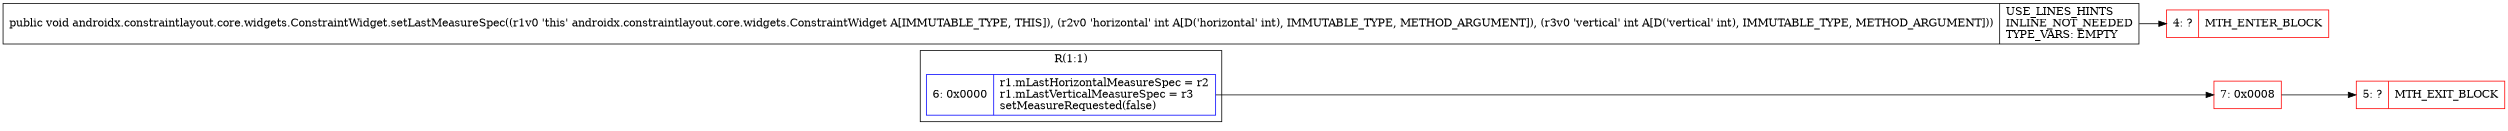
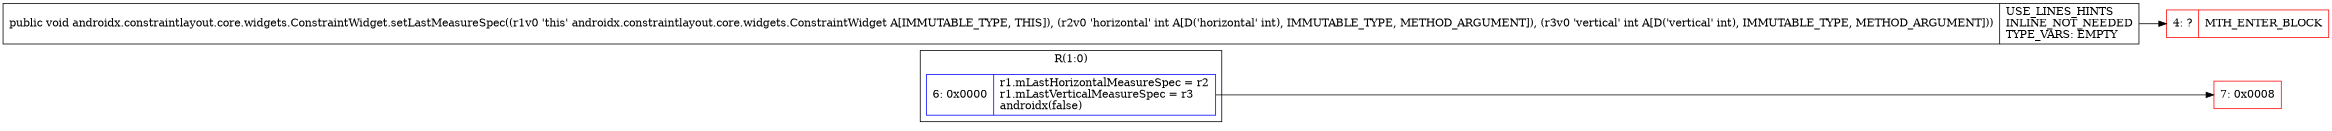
cluster "R(1:1)": label "R(1:1)" -> "R(1:0)"
node "5: ?": removed
node "6: 0x0000": text "setMeasureRequested(false)" -> "androidx(false)"
